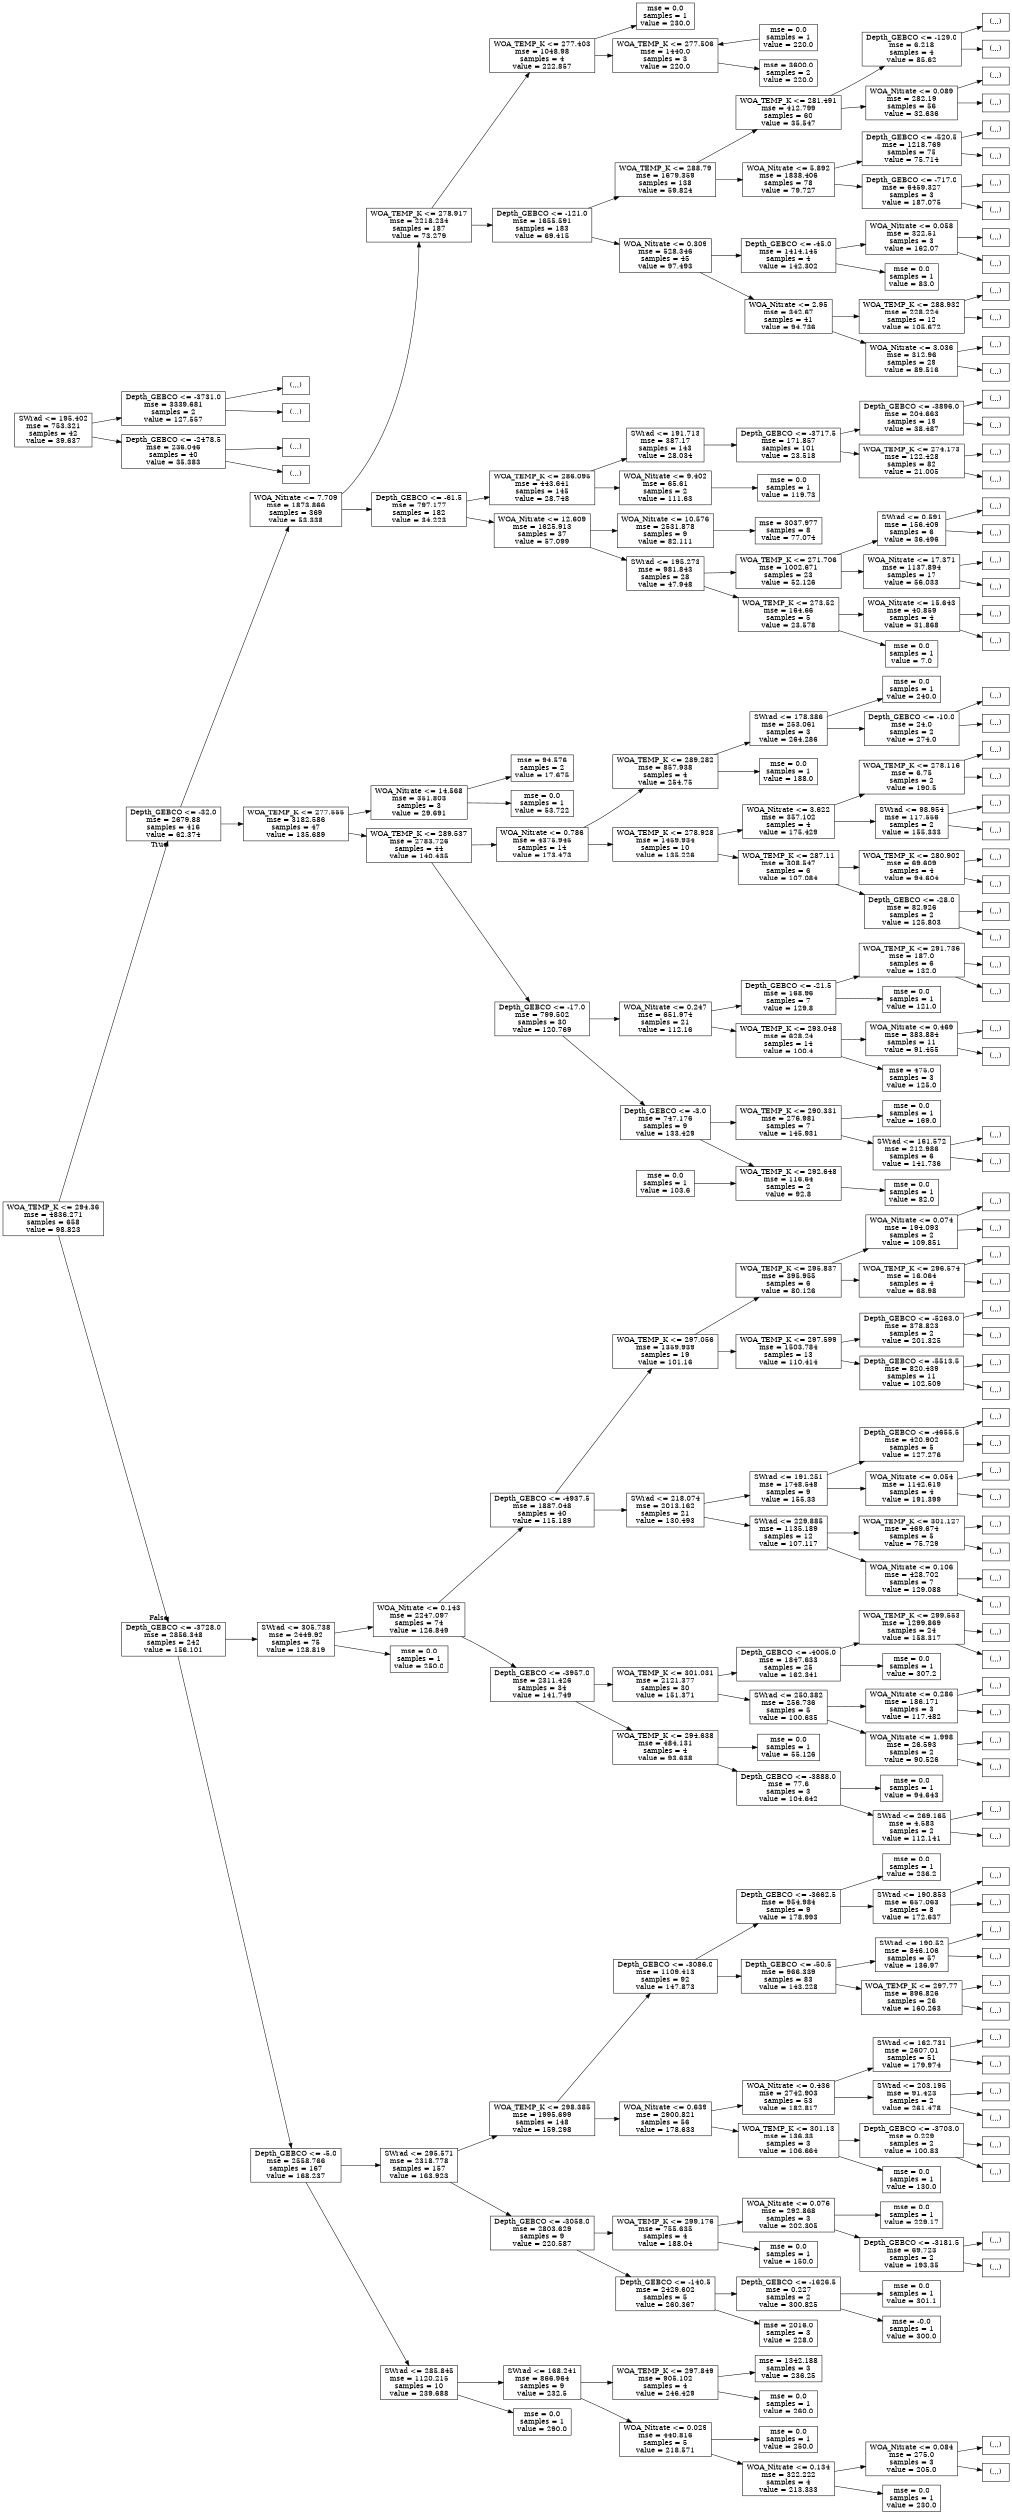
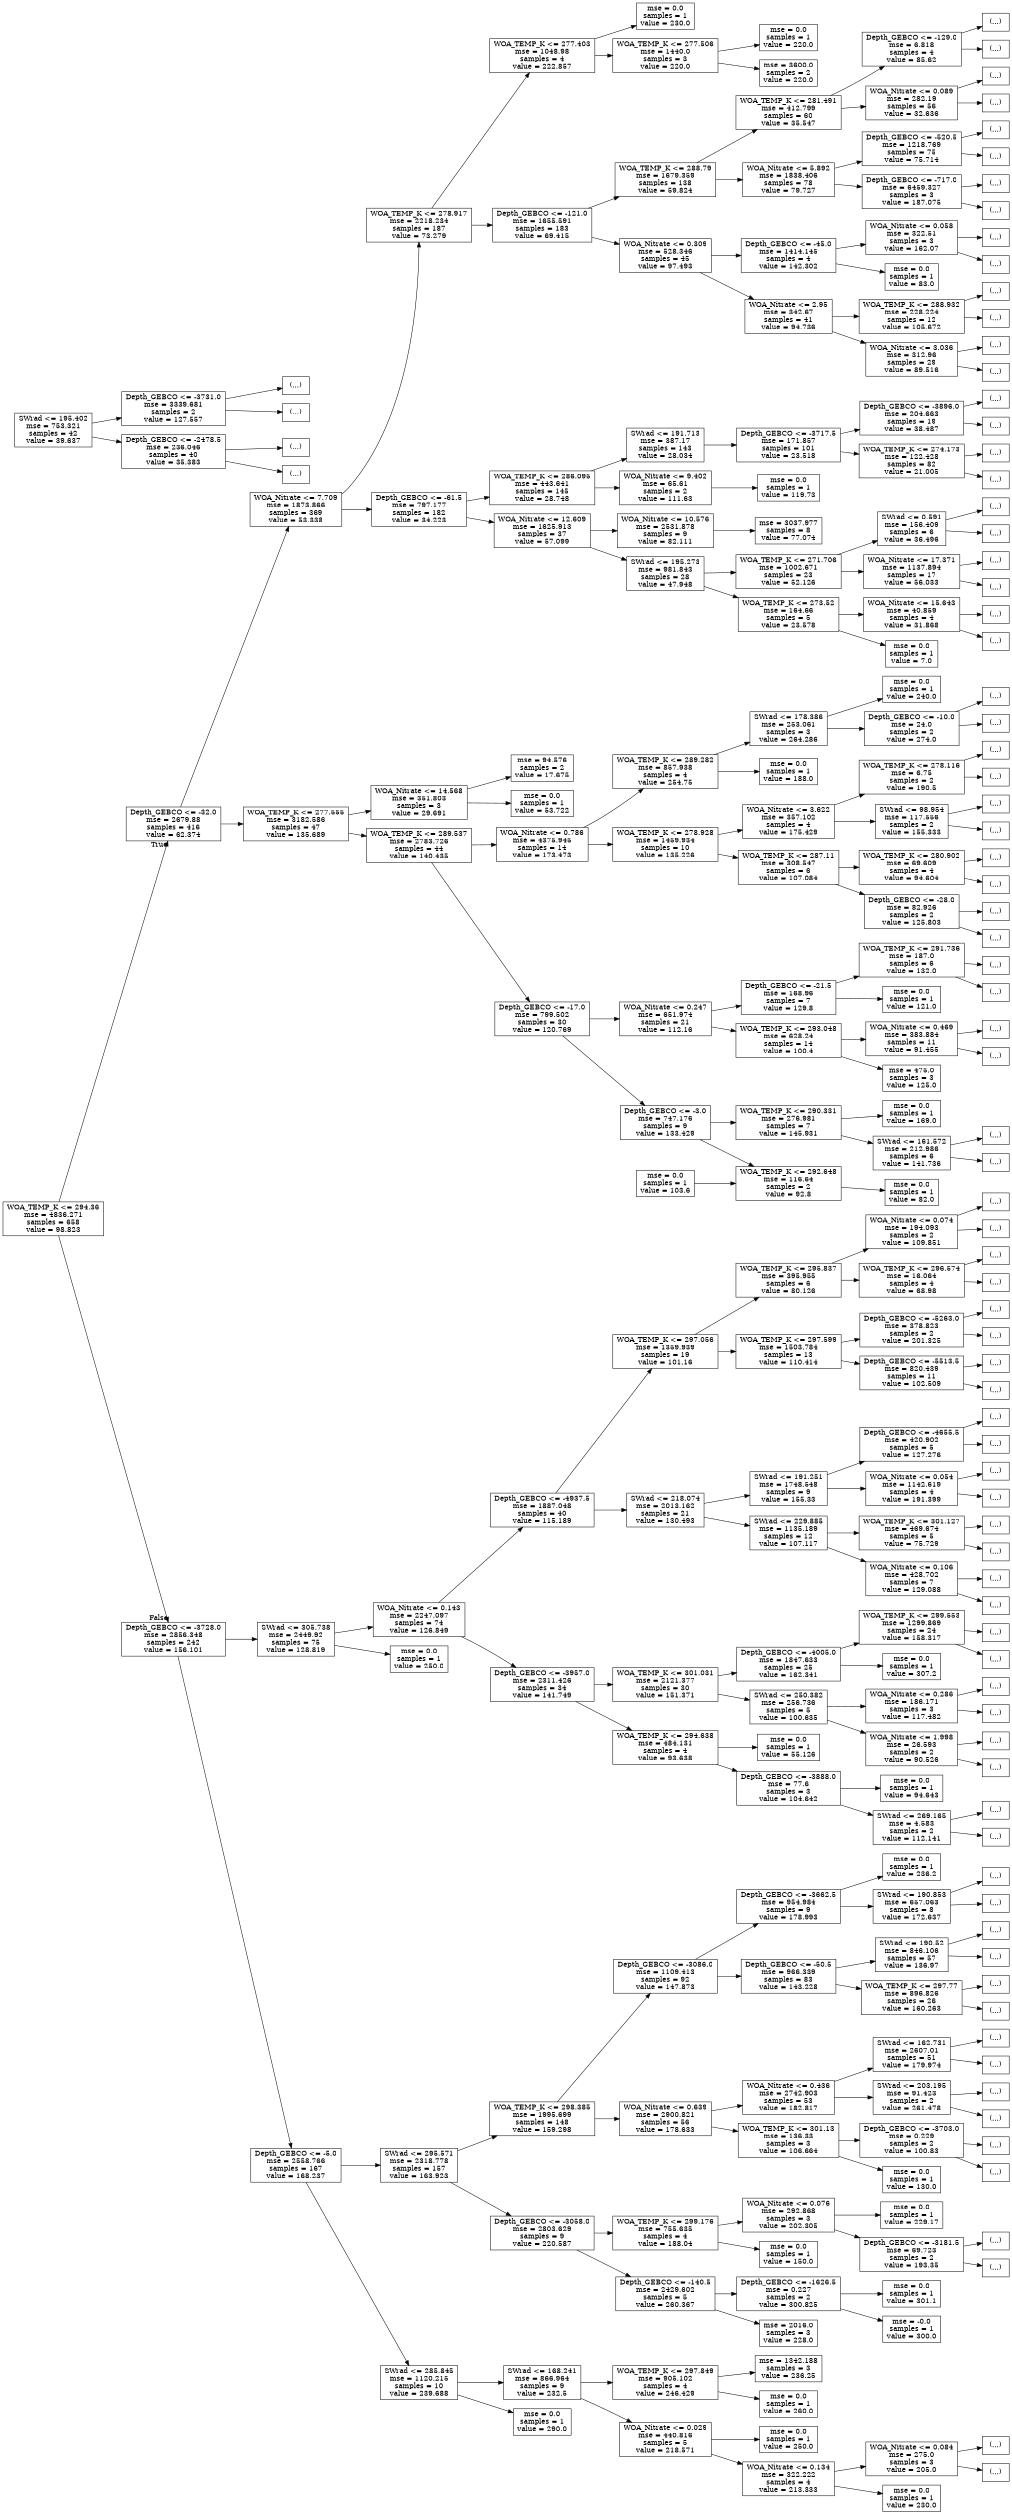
edge "mse = 0.0 samples = 1 value = 220.0" -> "WOA_TEMP_K <= 277.506 mse = 1440.0 samples = 3 value = 220.0": reversed
node "Depth_GEBCO <= -129.0 mse = 6.218 samples = 4 value = 85.62": label "Depth_GEBCO <= -129.0 mse = 6.218 samples = 4 value = 85.62" -> "Depth_GEBCO <= -129.0 mse = 6.818 samples = 4 value = 85.62"
